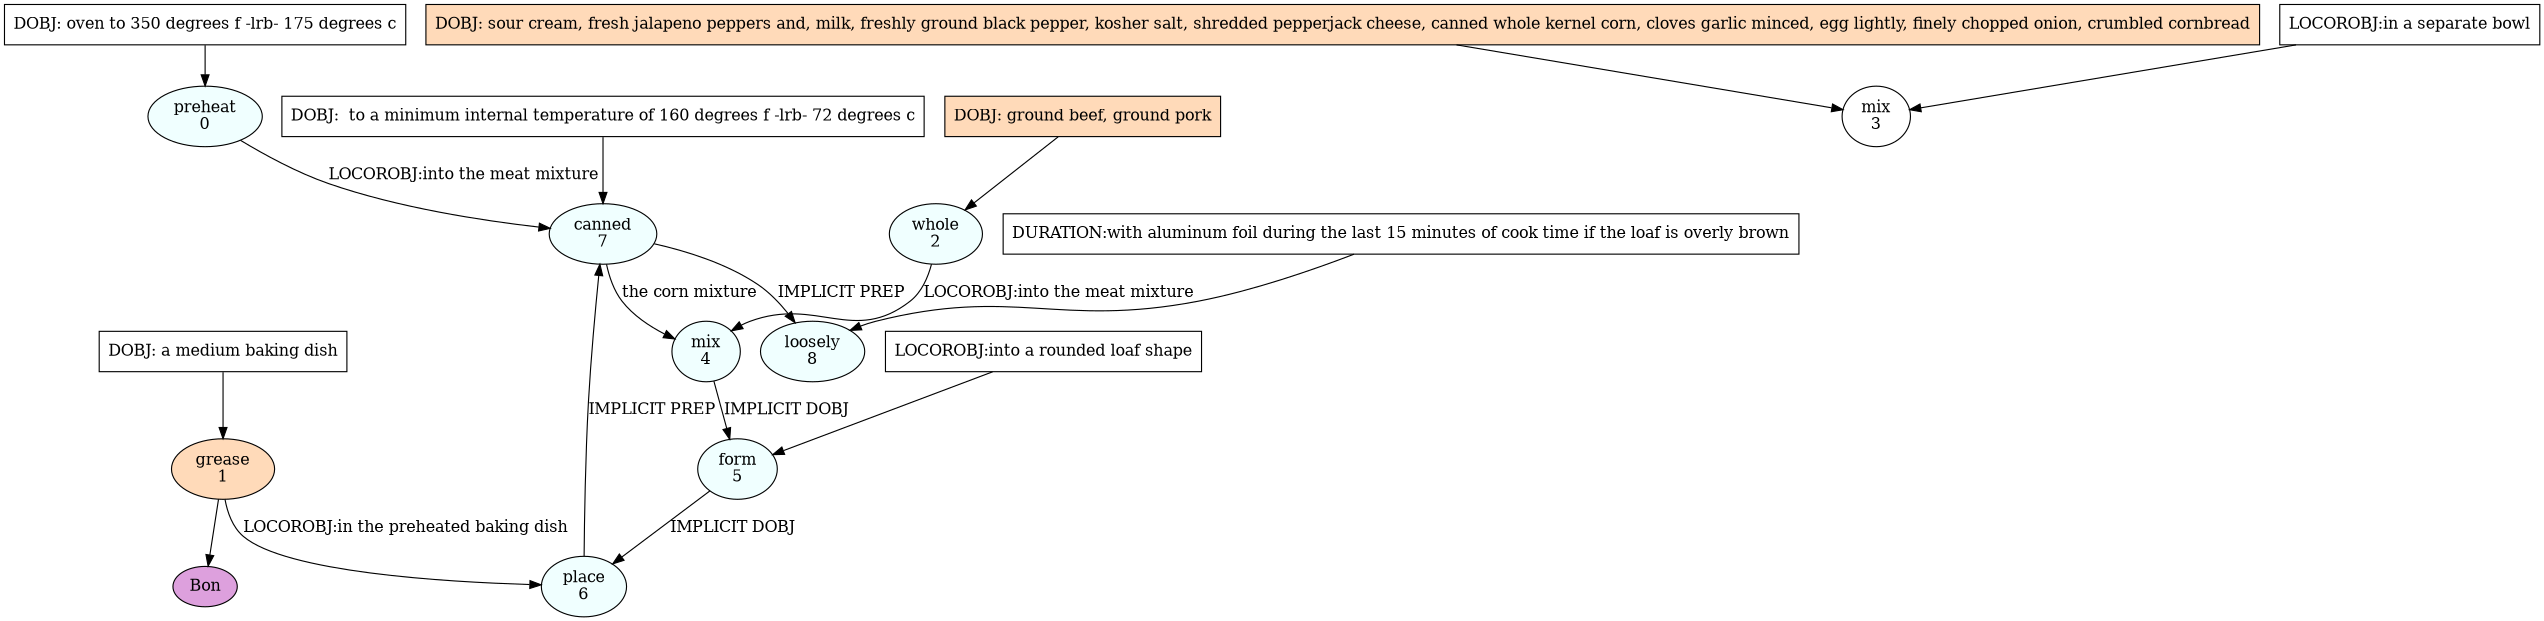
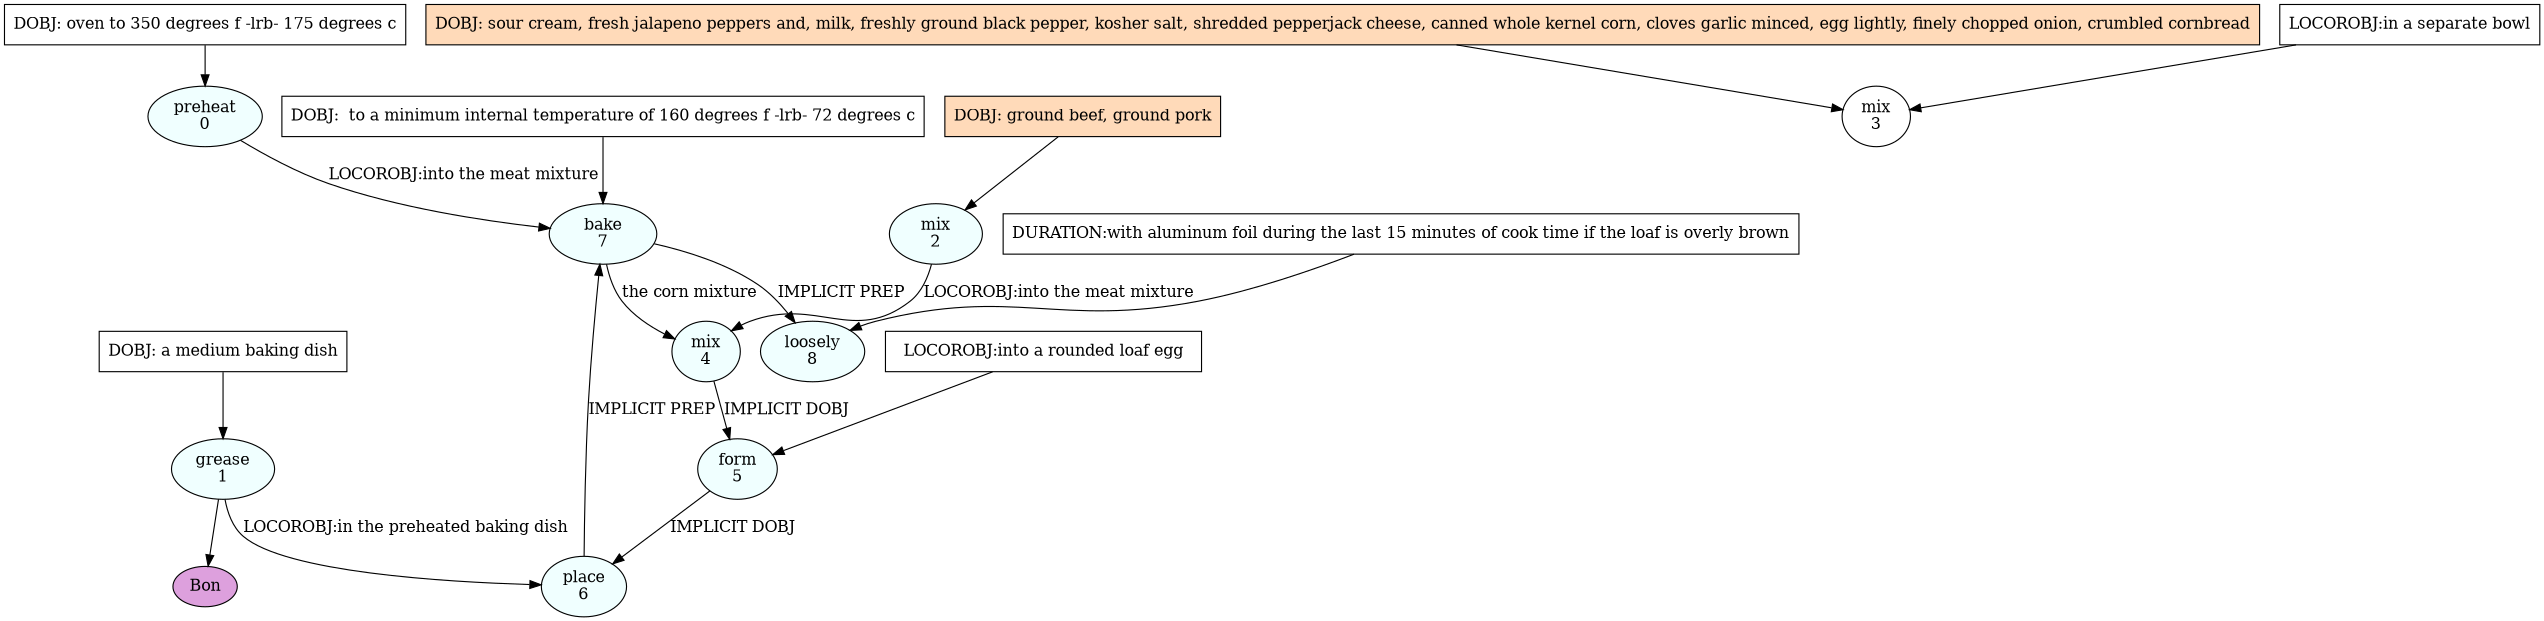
node "canned 7": label "canned 7" -> "bake 7"
node "whole 2": label "whole 2" -> "mix 2"
node "LOCOROBJ:into a rounded loaf shape": label "LOCOROBJ:into a rounded loaf shape" -> "LOCOROBJ:into a rounded loaf egg"
node "grease 1": fillcolor peachpuff -> azure
